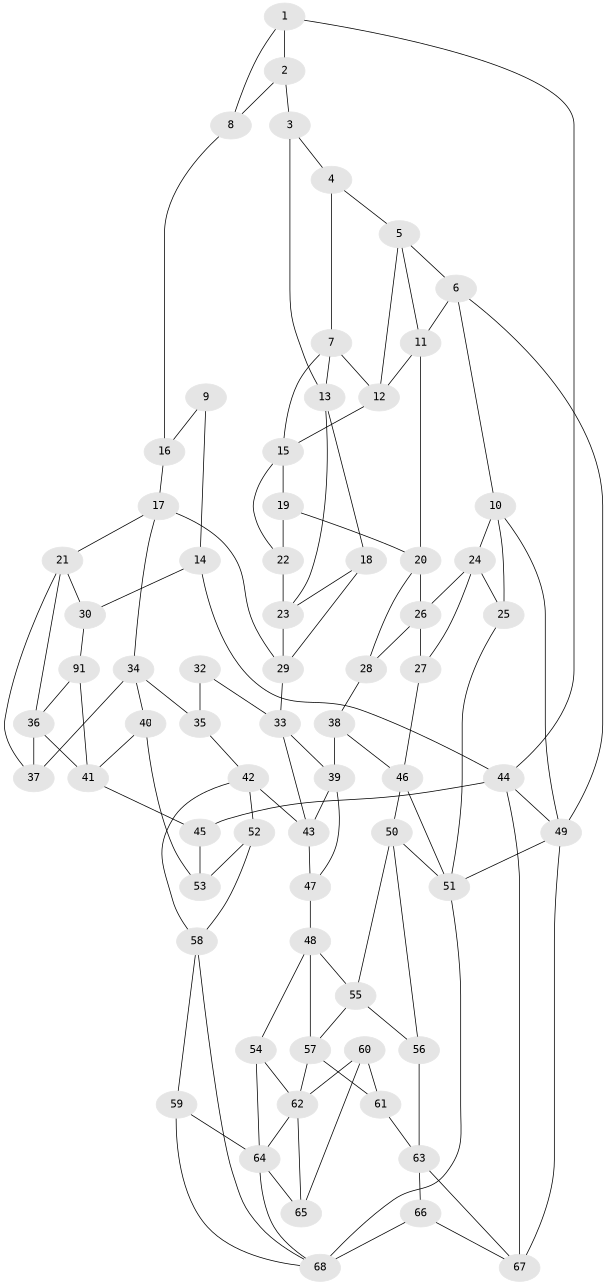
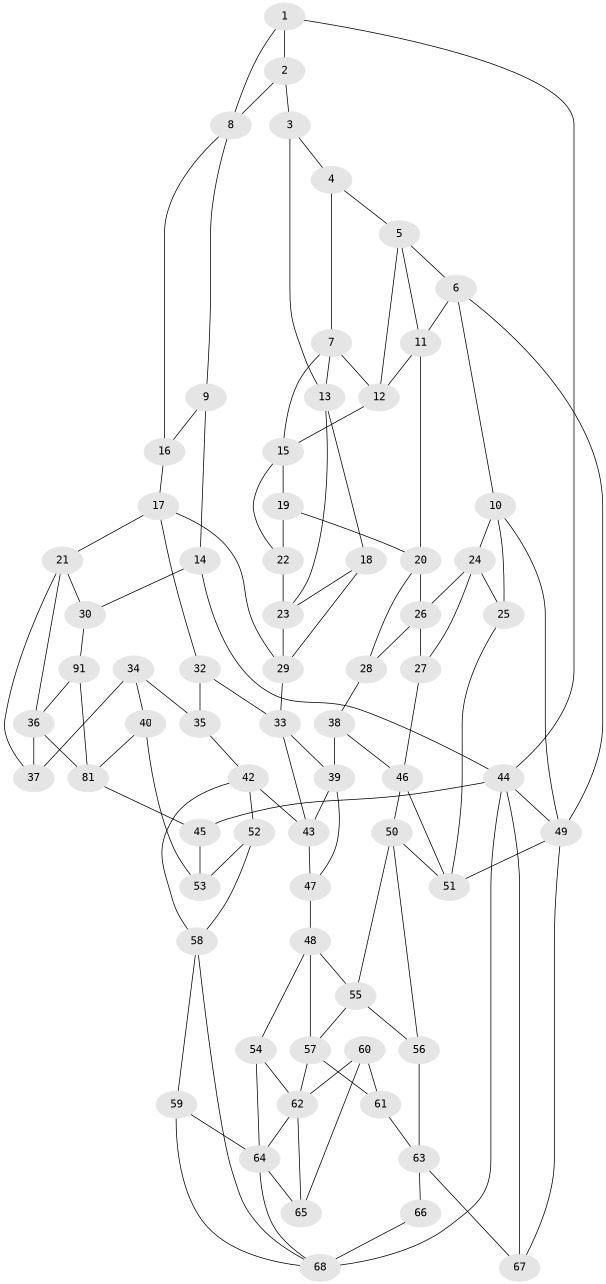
edge "8" -- "9": added
edge "17" -- "34": now "17" -- "32"
node "41": label "41" -> "81"
edge "51" -- "68": now "44" -- "68"
edge "66" -- "67": removed
